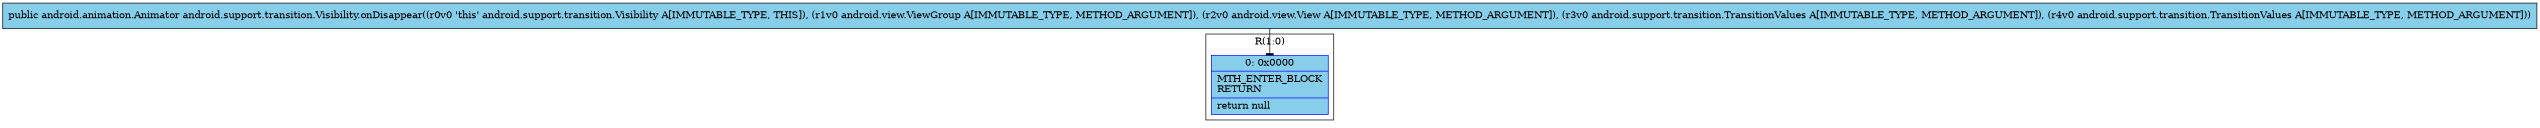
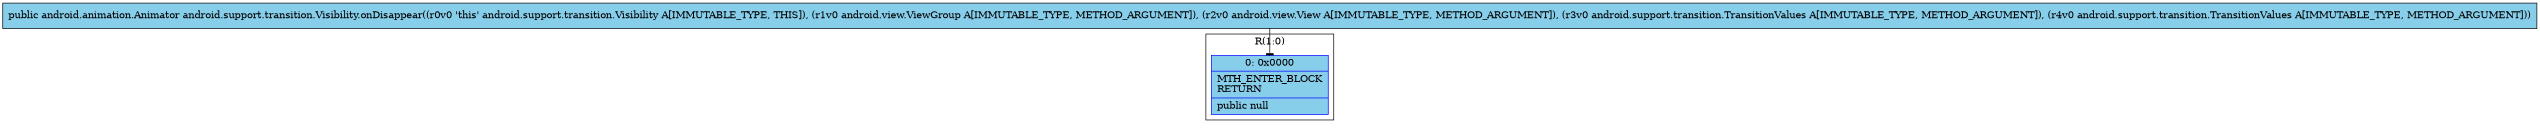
node "0: 0x0000": text "return null" -> "public null"
